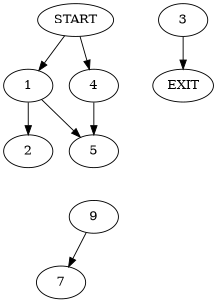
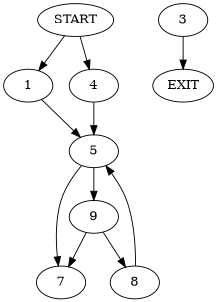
node "2": removed
edge "5" -> "9": added
edge "5" -> "7": added
node "8": added
